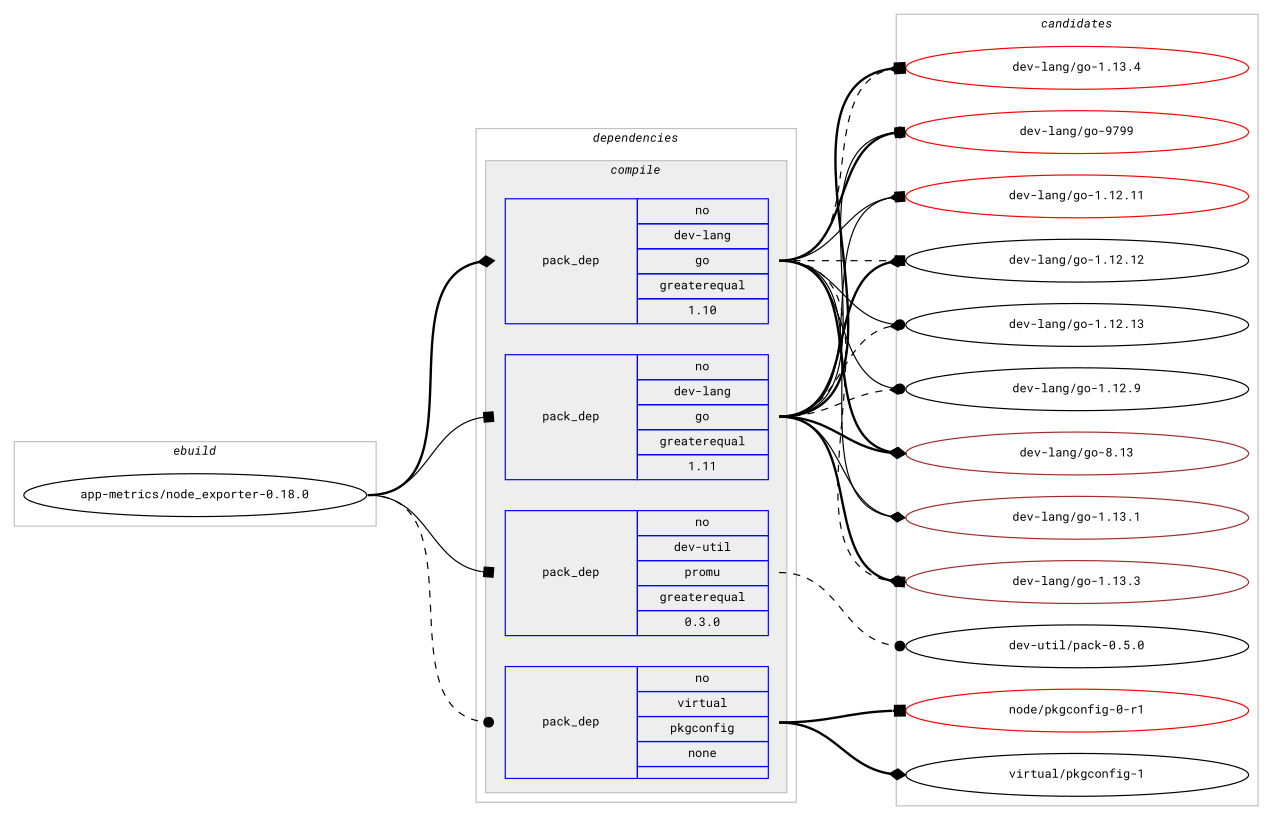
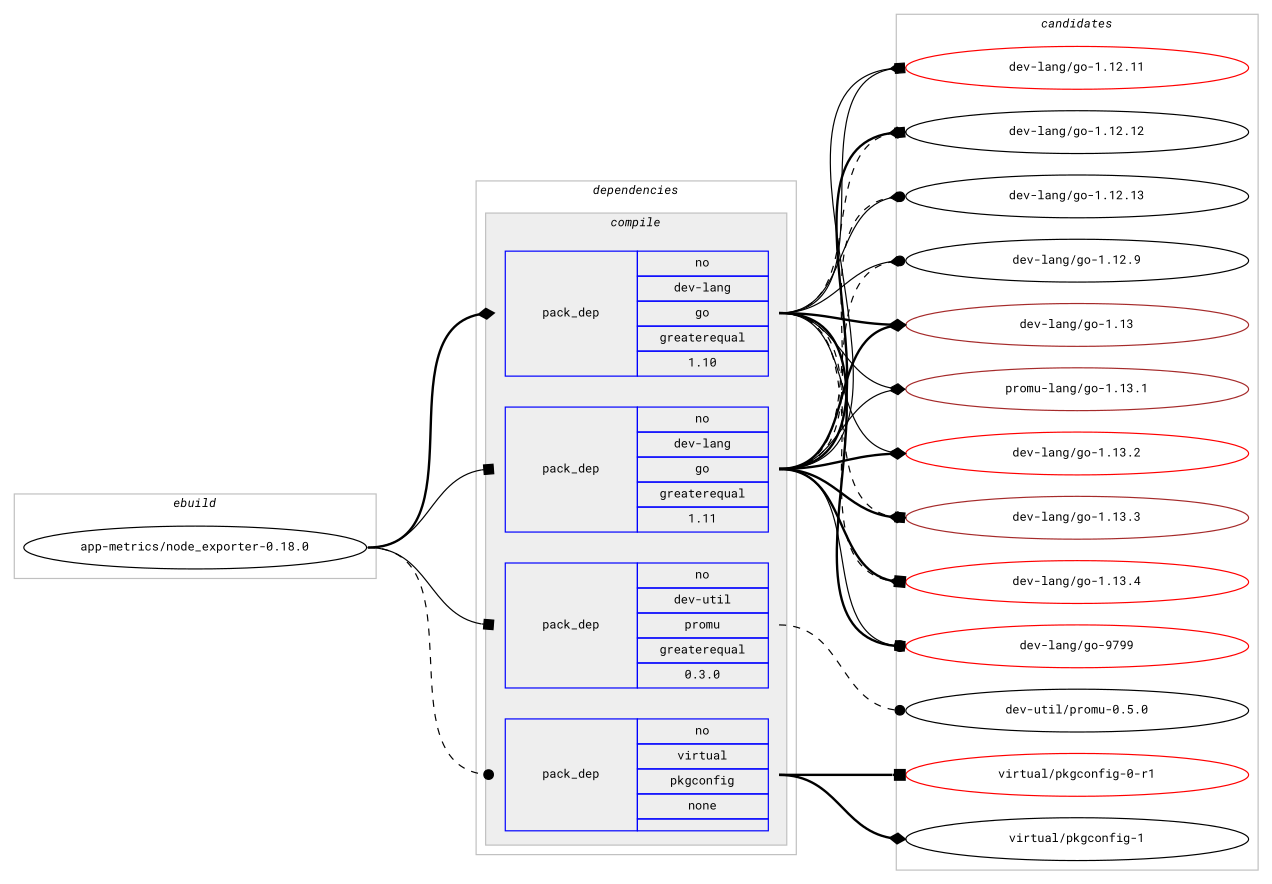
node "dev-lang/go-8.13": label "dev-lang/go-8.13" -> "dev-lang/go-1.13"
node "dev-lang/go-1.13.2": added
node "dev-lang/go-1.13.1": label "dev-lang/go-1.13.1" -> "promu-lang/go-1.13.1"
node "dev-util/pack-0.5.0": label "dev-util/pack-0.5.0" -> "dev-util/promu-0.5.0"
node "node/pkgconfig-0-r1": label "node/pkgconfig-0-r1" -> "virtual/pkgconfig-0-r1"
